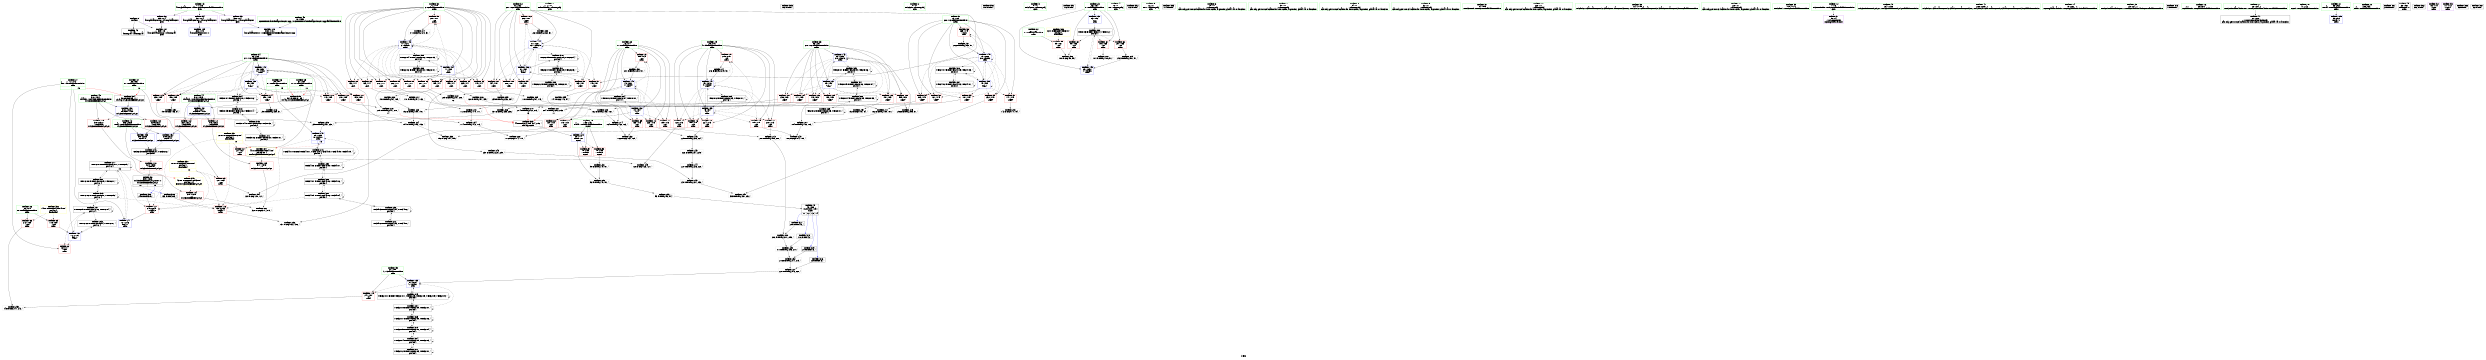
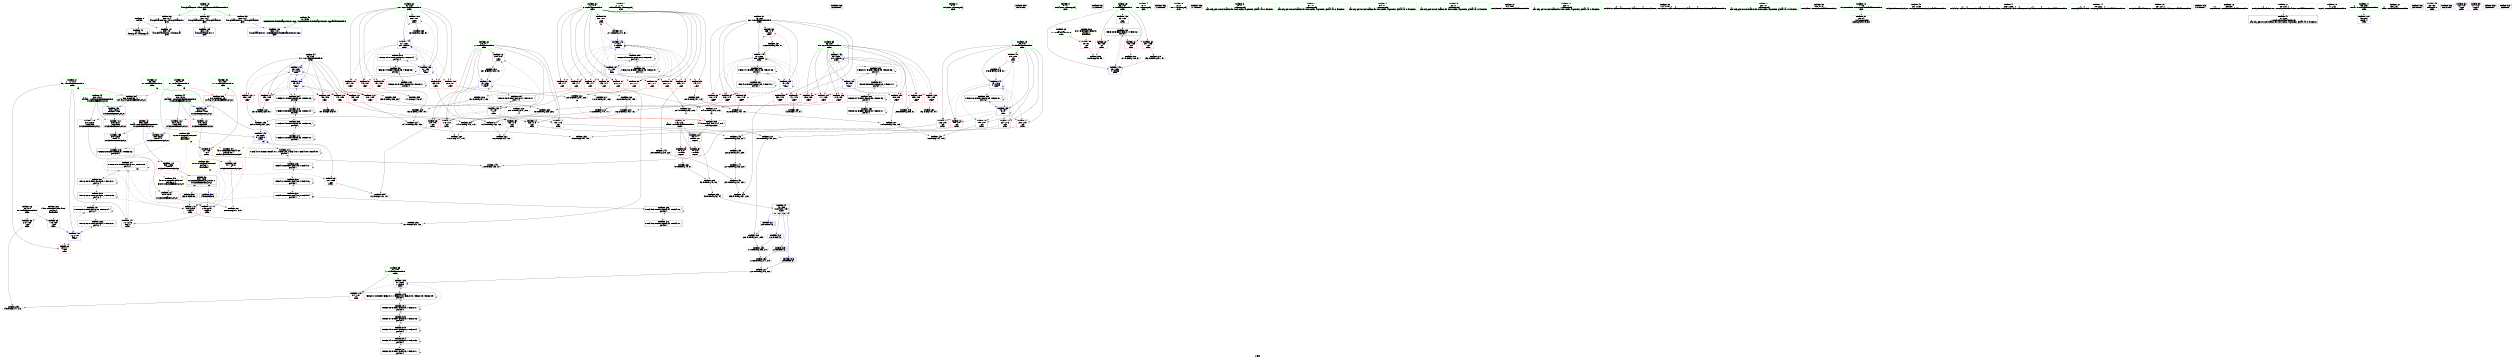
edge "NodeID: 30" -> "NodeID: 146": now "NodeID: 266" -> "NodeID: 146"
